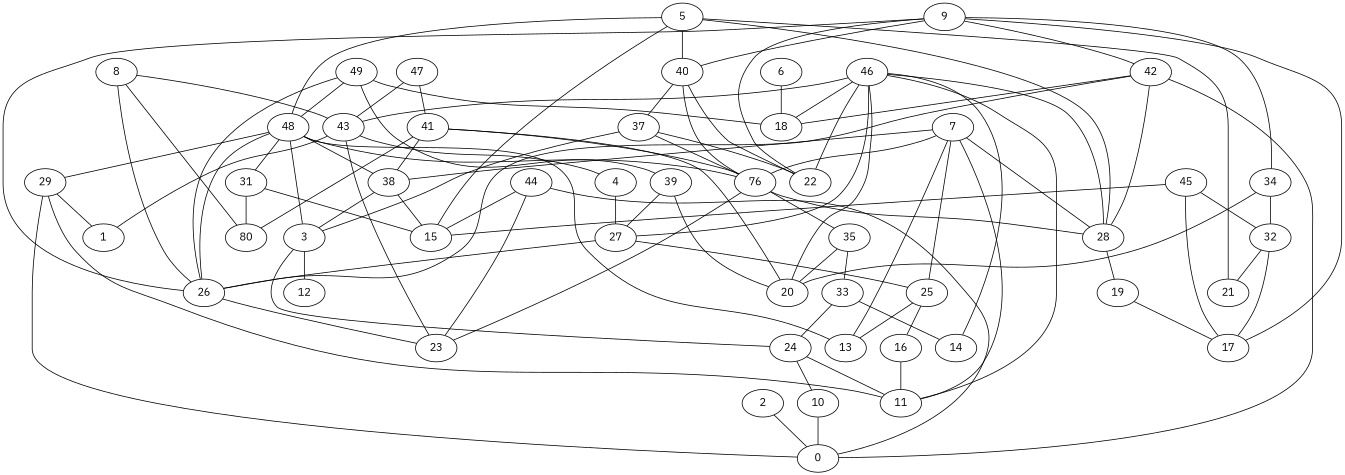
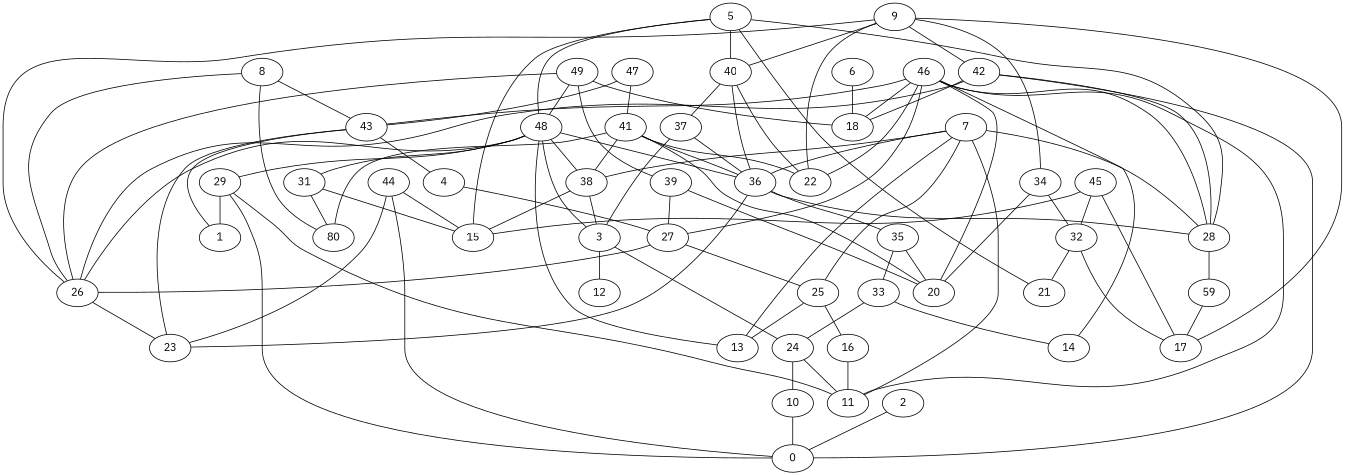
edge "37" -- "22": now "41" -- "22"
node "76": label "76" -> "36"
node "19": label "19" -> "59"
